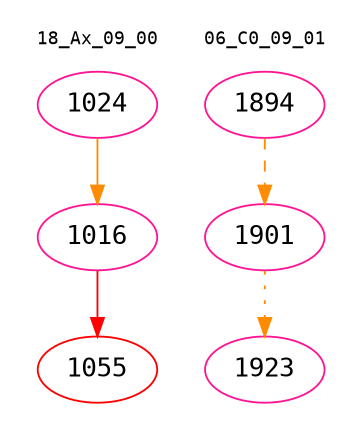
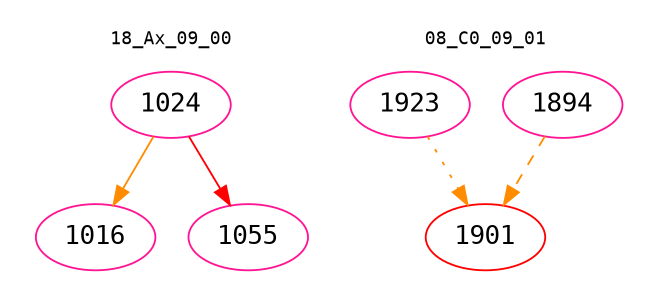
cluster "06_C0_09_01": label "06_C0_09_01" -> "08_C0_09_01"
node "1901": color deeppink -> red
edge "1016" -> "1055": now "1024" -> "1055"
edge "1901" -> "1923": reversed
node "1055": color red -> deeppink
